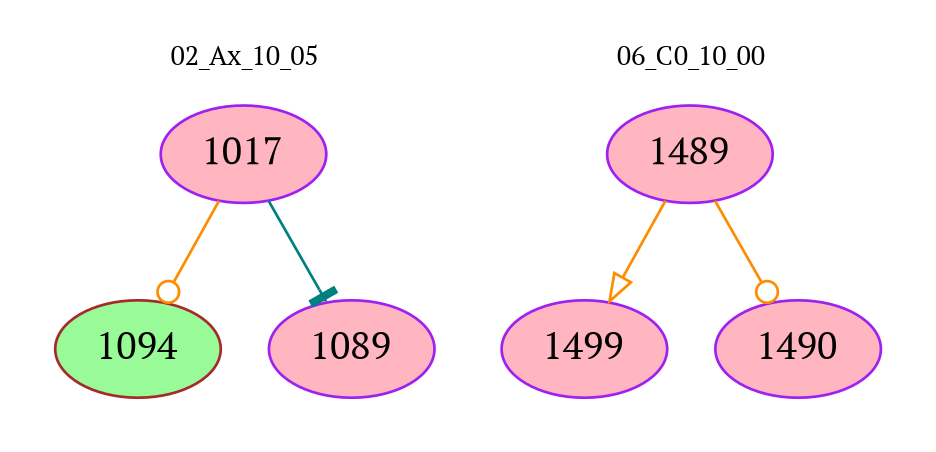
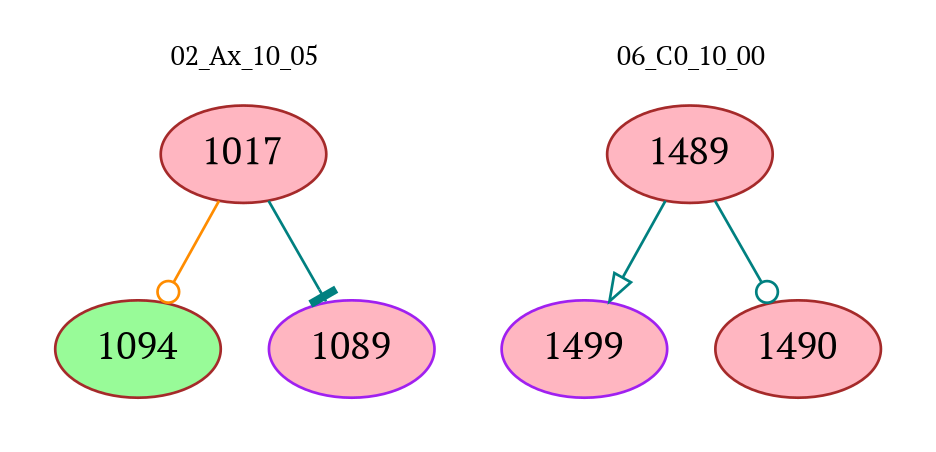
node "1017": color purple -> brown
node "1489": color purple -> brown
edge "1489" -> "1499": color darkorange -> teal
edge "1489" -> "1490": color darkorange -> teal
node "1490": color purple -> brown
